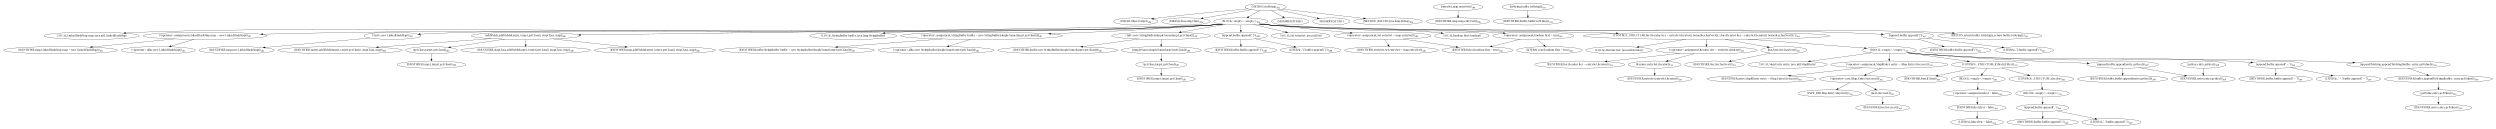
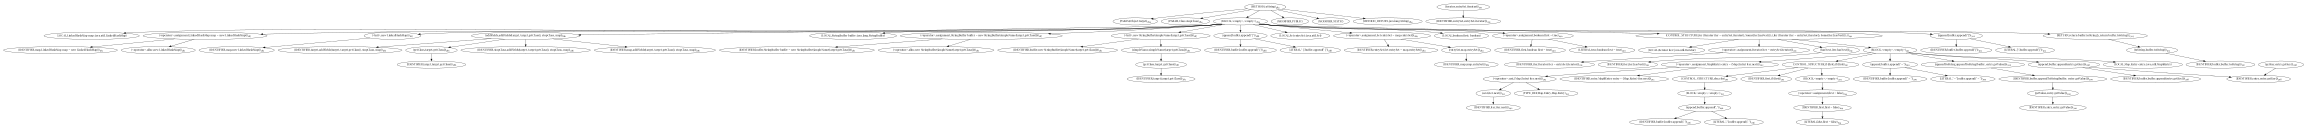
node "(METHOD,toString)": text "284" -> "484"
edge "(<operator>.assignment,Set entrySet = map.entrySet())" -> "(IDENTIFIER,first,boolean first = true)": now "(<operator>.assignment,Set entrySet = map.entrySet())" -> "(entrySet,map.entrySet())"
edge "(RETURN,return buffer.toString();,return buffer.toString();)" -> "(toString,buffer.toString())": added
node "(simpleName,simpleName(target.getClass()))": text "286" -> "287"
edge "(<operator>.assignment,Iterator iter = entrySet.iterator())" -> "(iterator,entrySet.iterator())": removed
